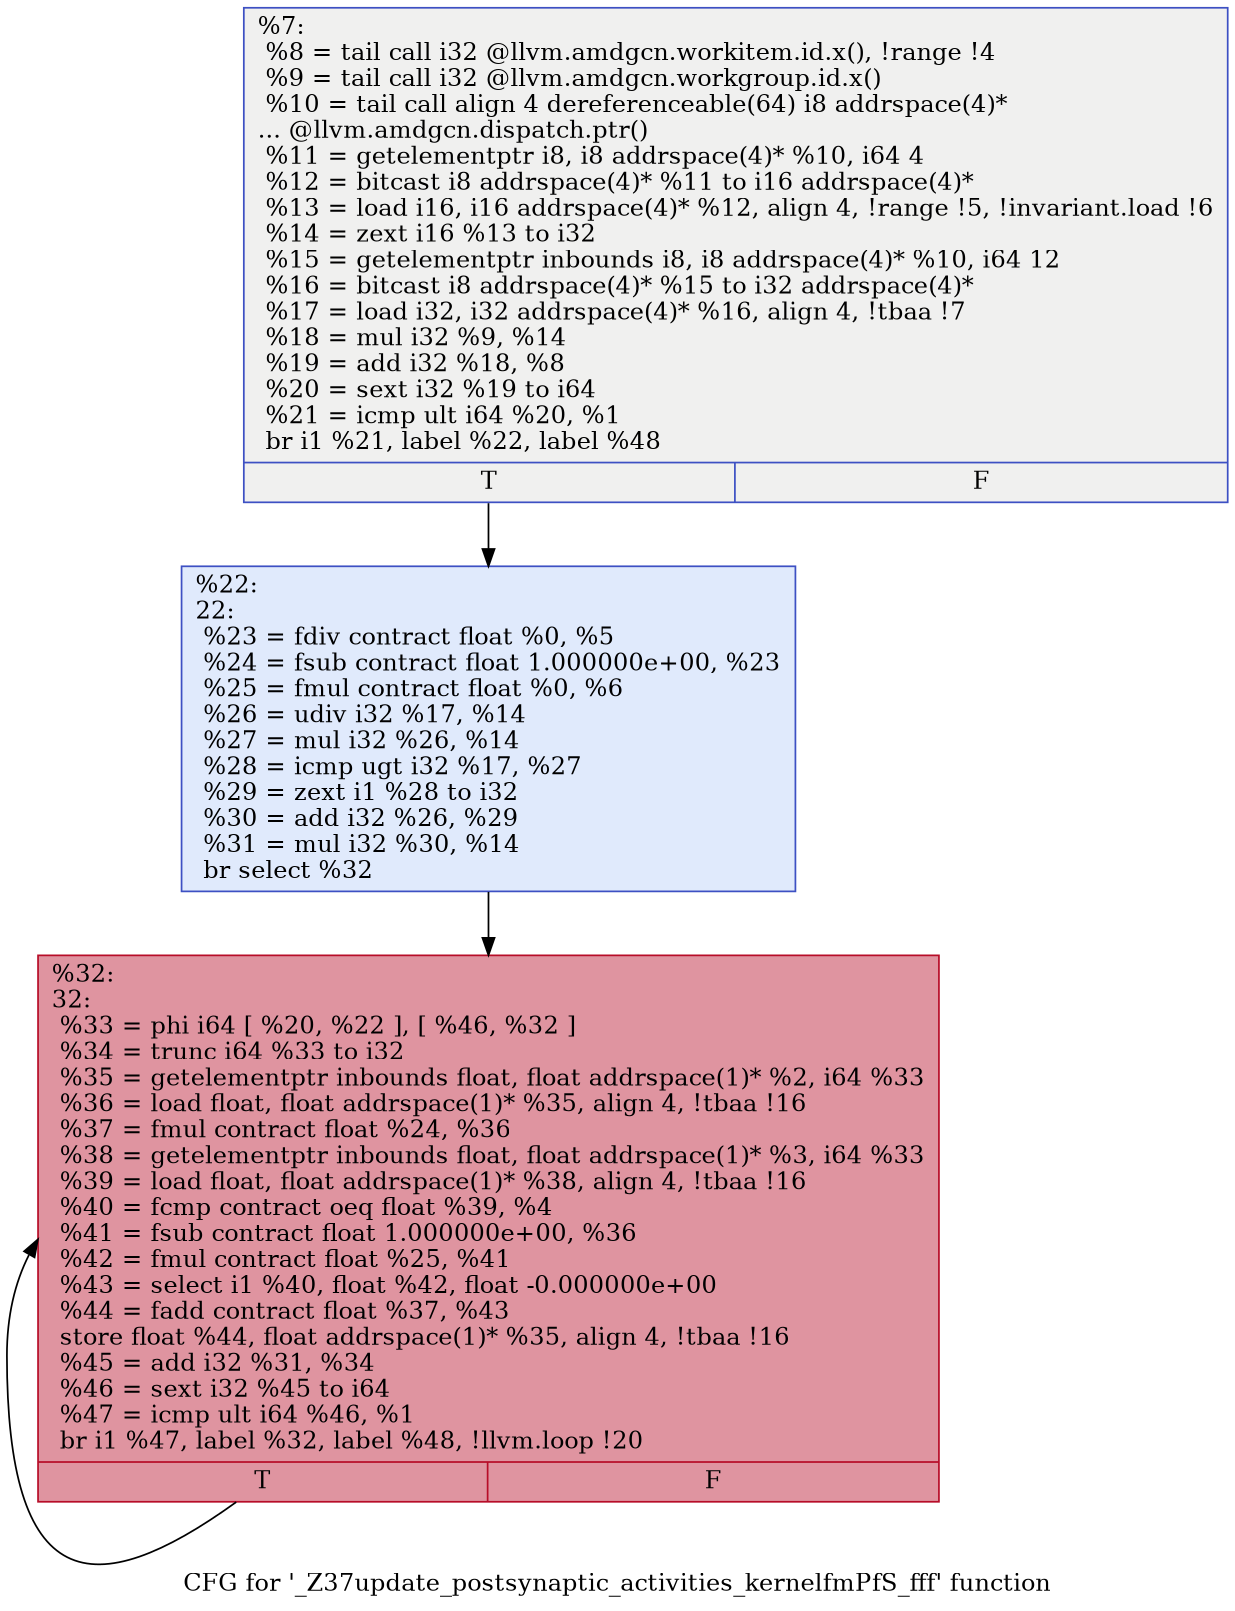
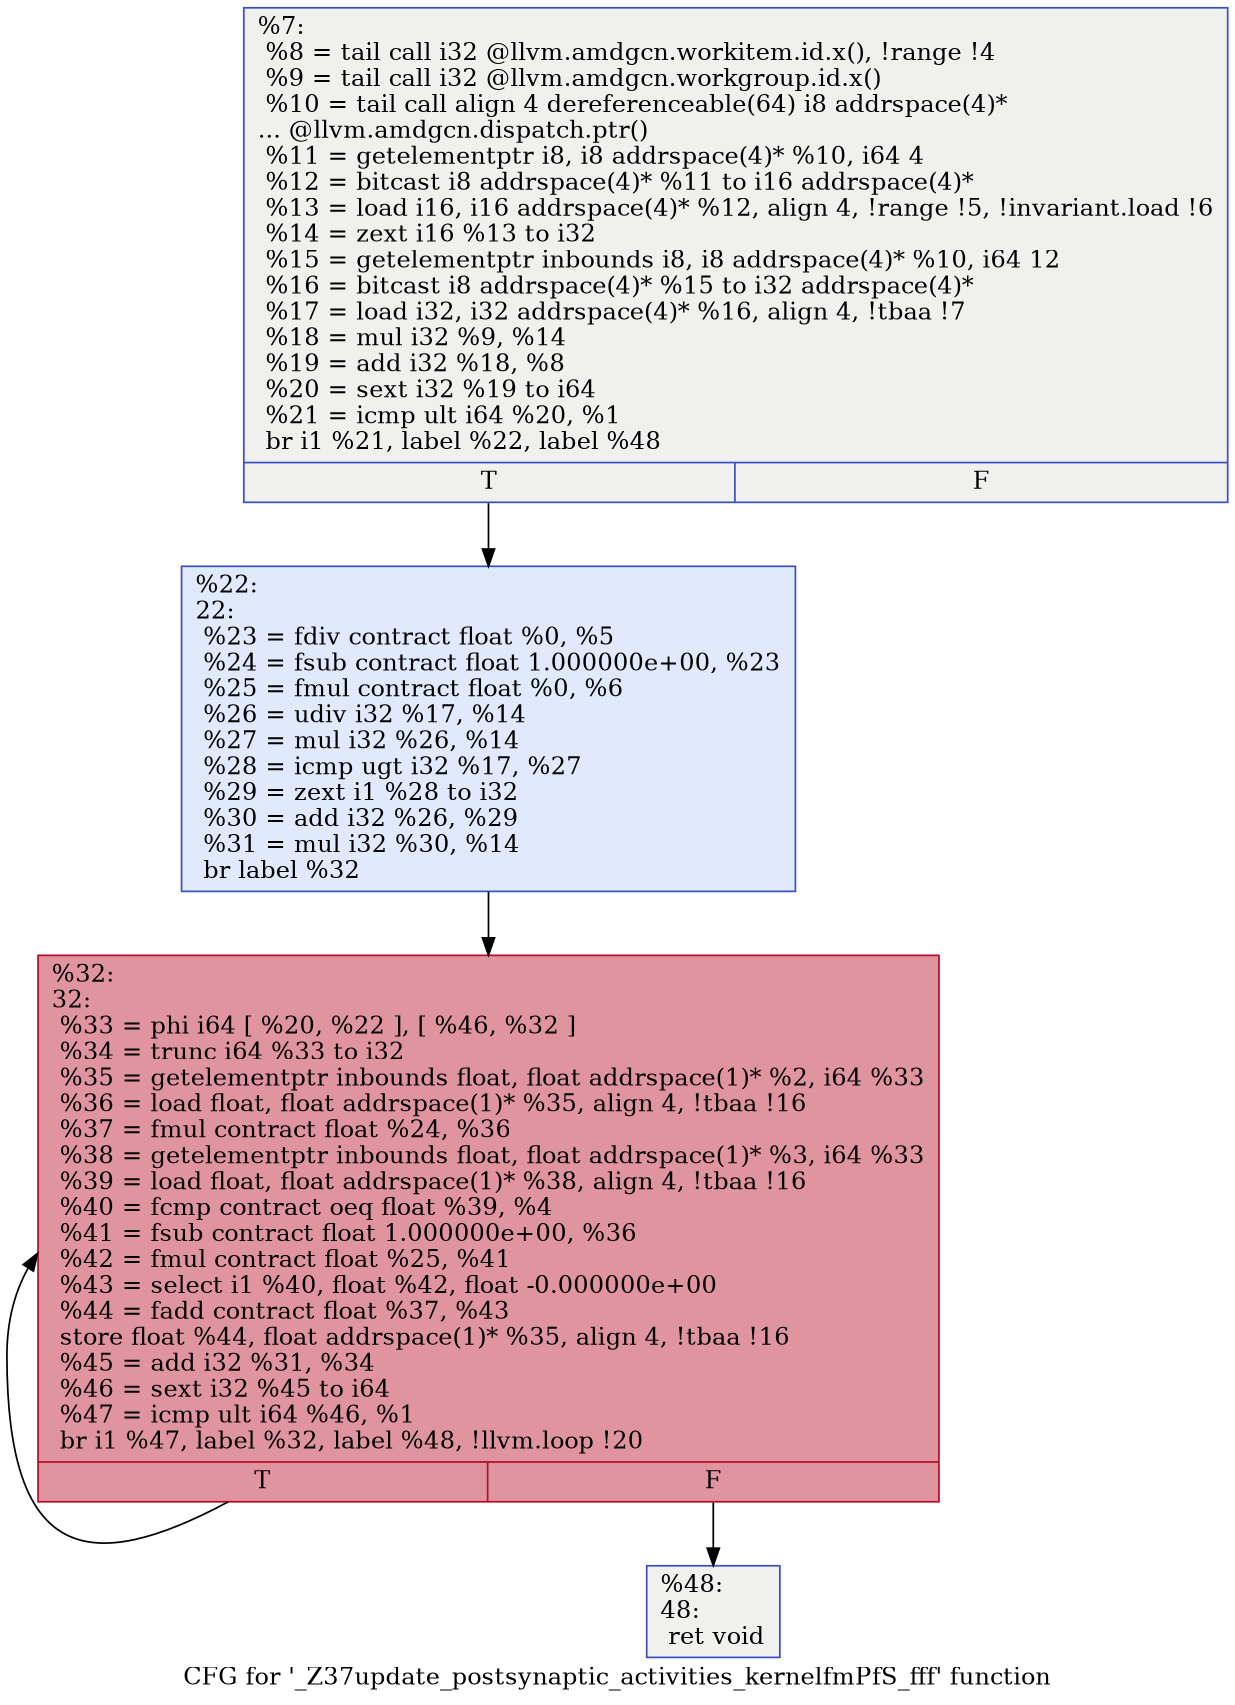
node "%22:": text "br select %32" -> "br label %32"
node "%48:": added
